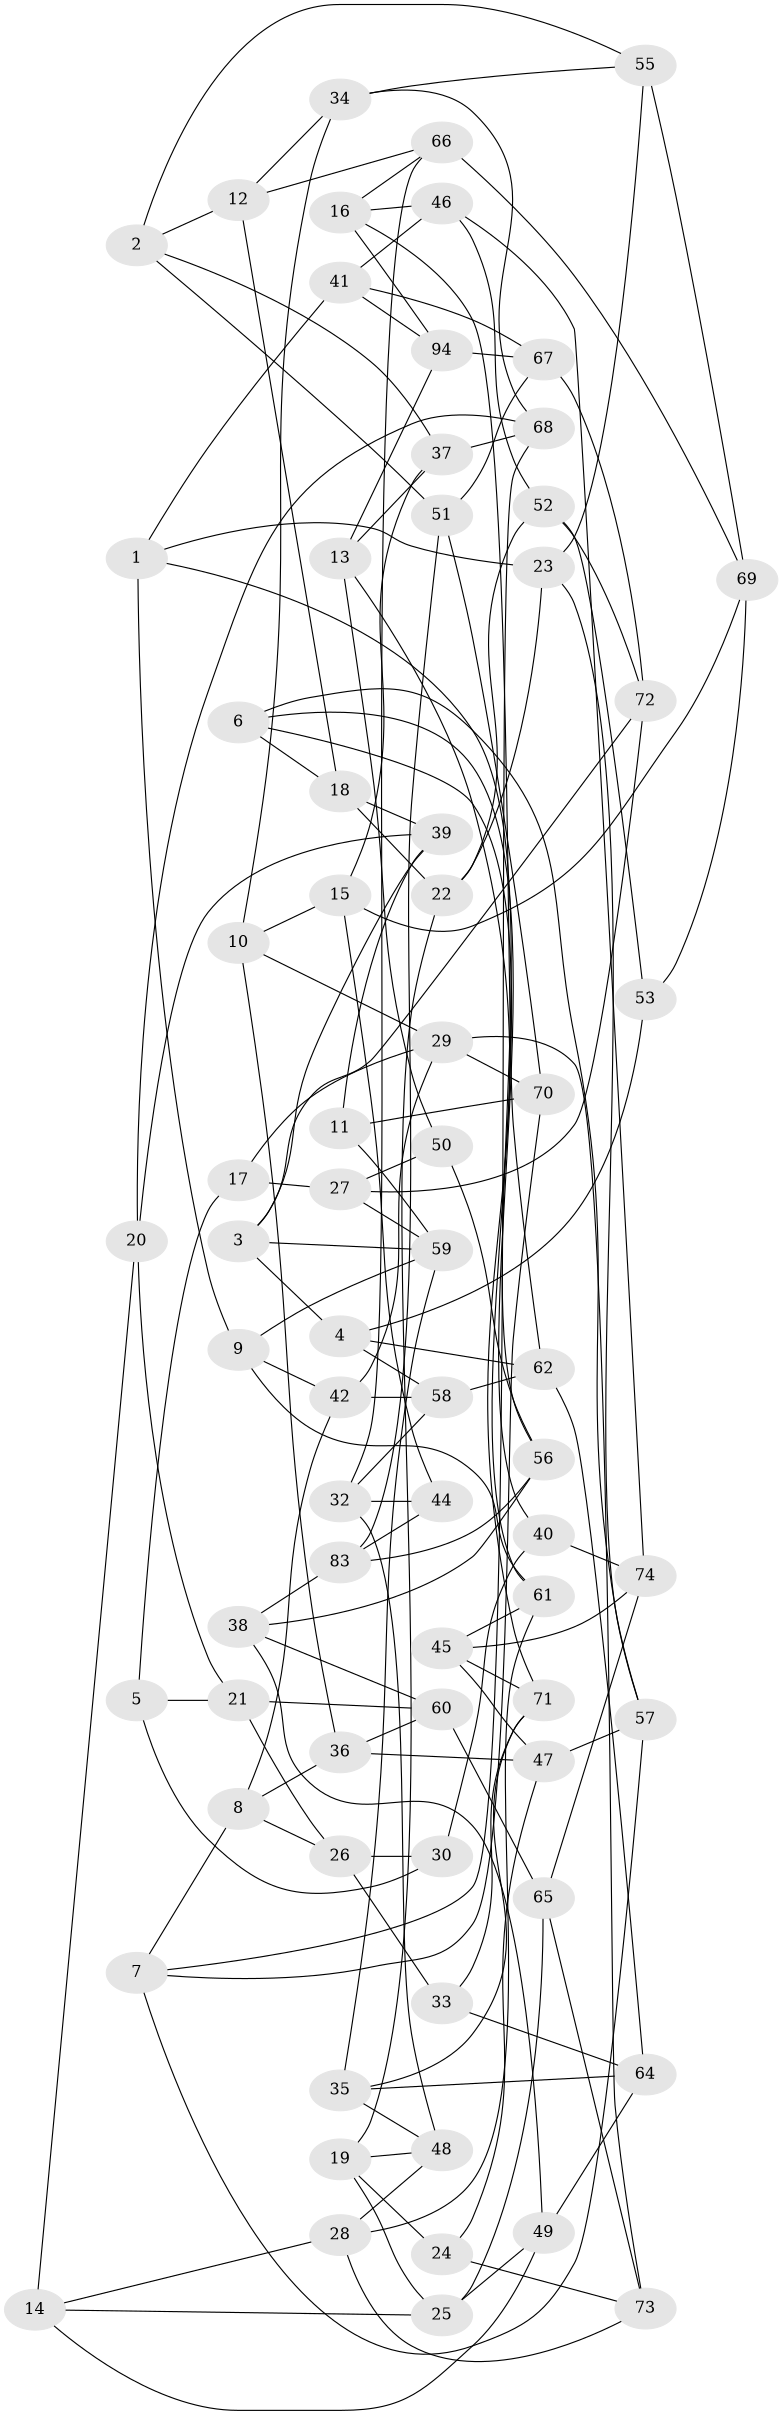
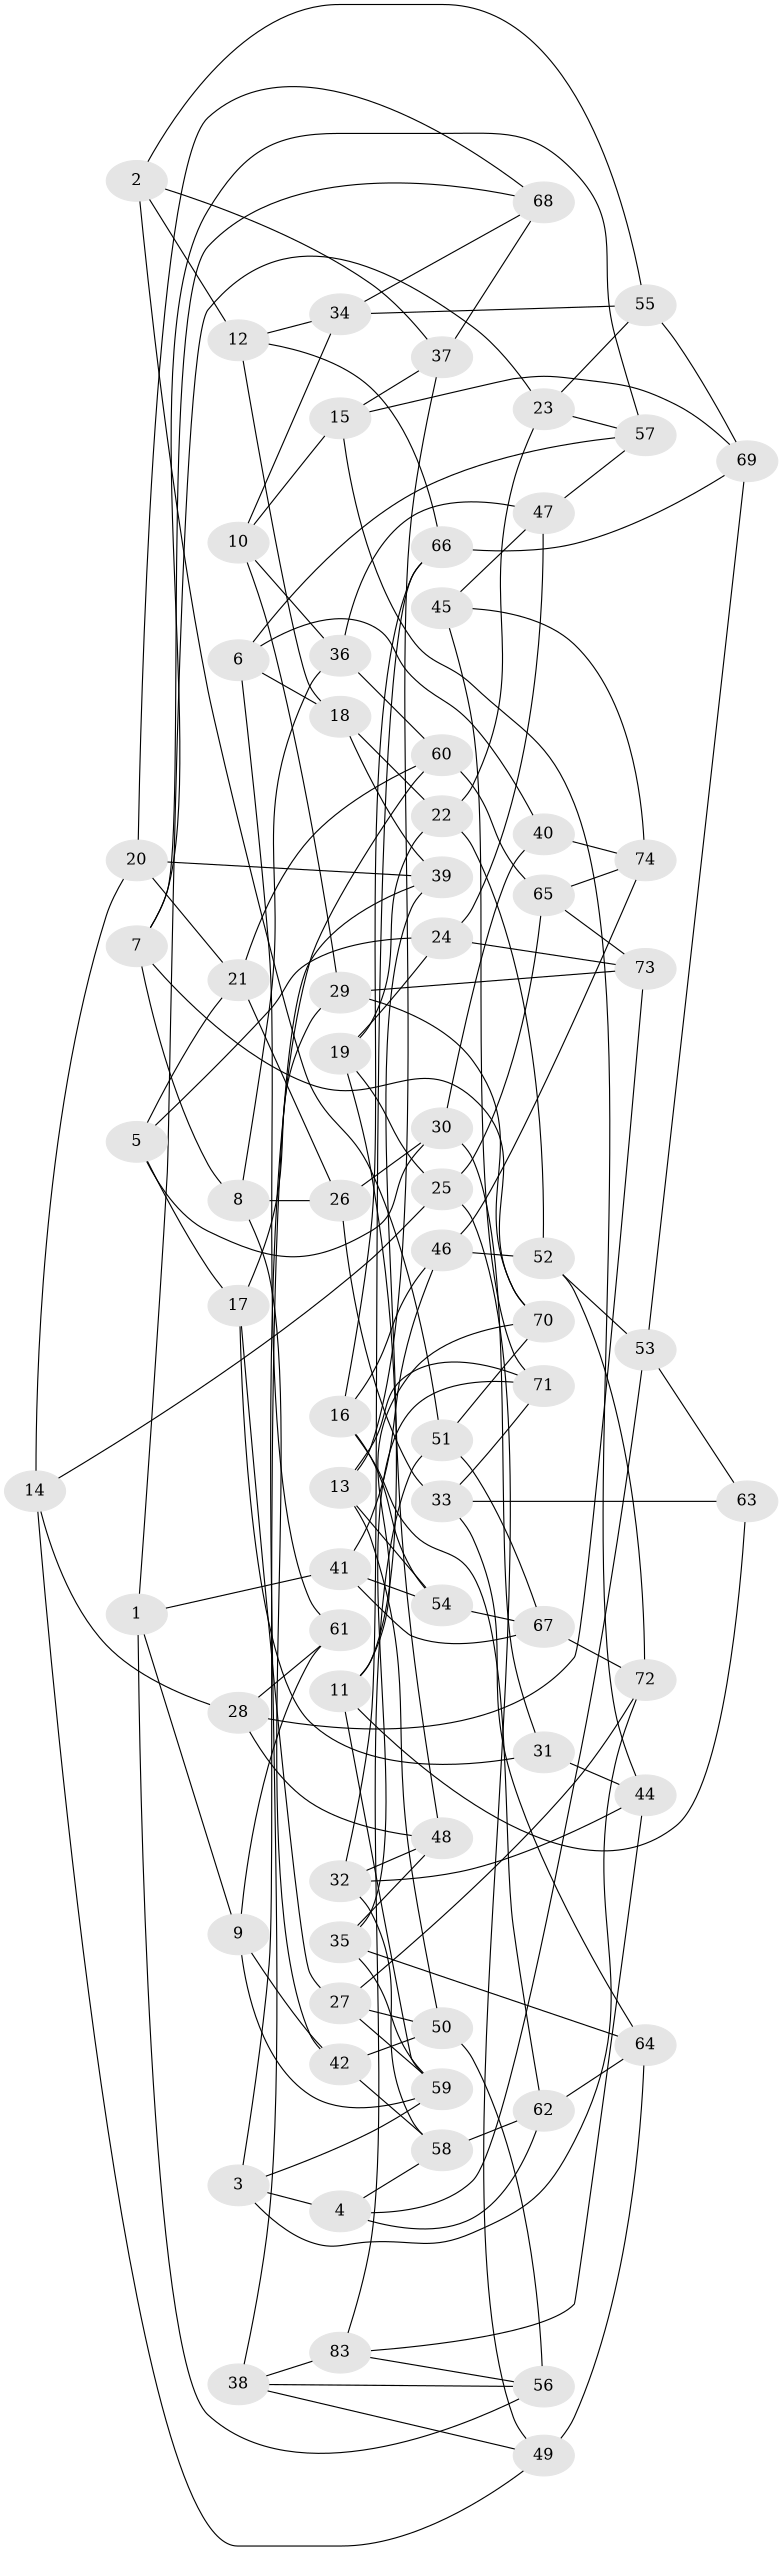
node "94": label "94" -> "54"
edge "24" -- "5": added
edge "29" -- "42": now "50" -- "42"
node "63": added
edge "61" -- "45": removed
node "31": added
